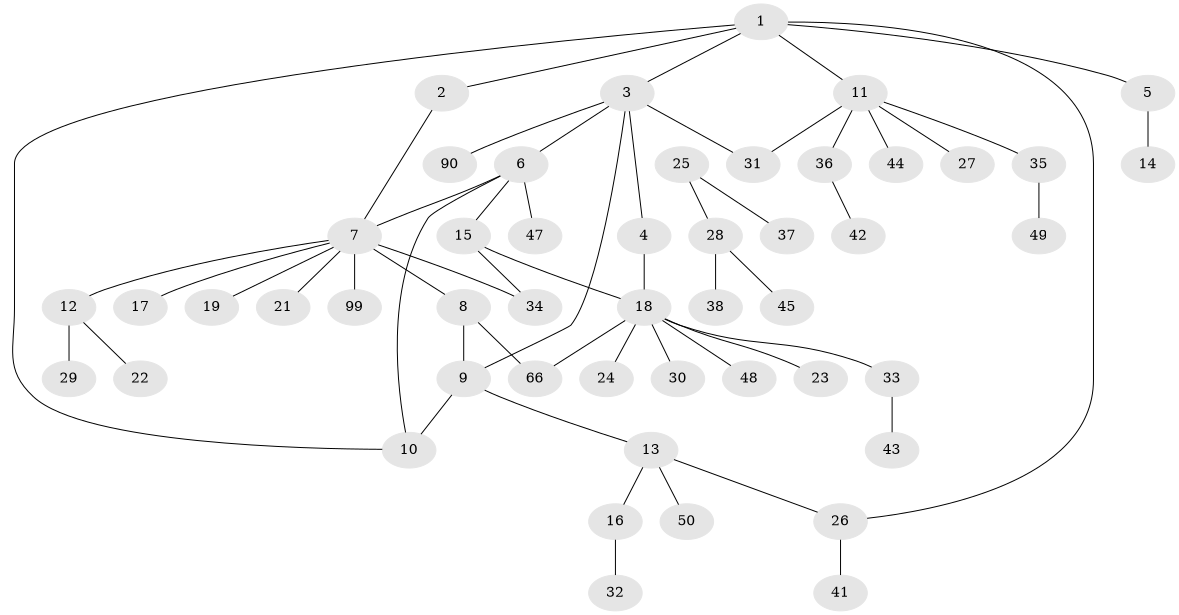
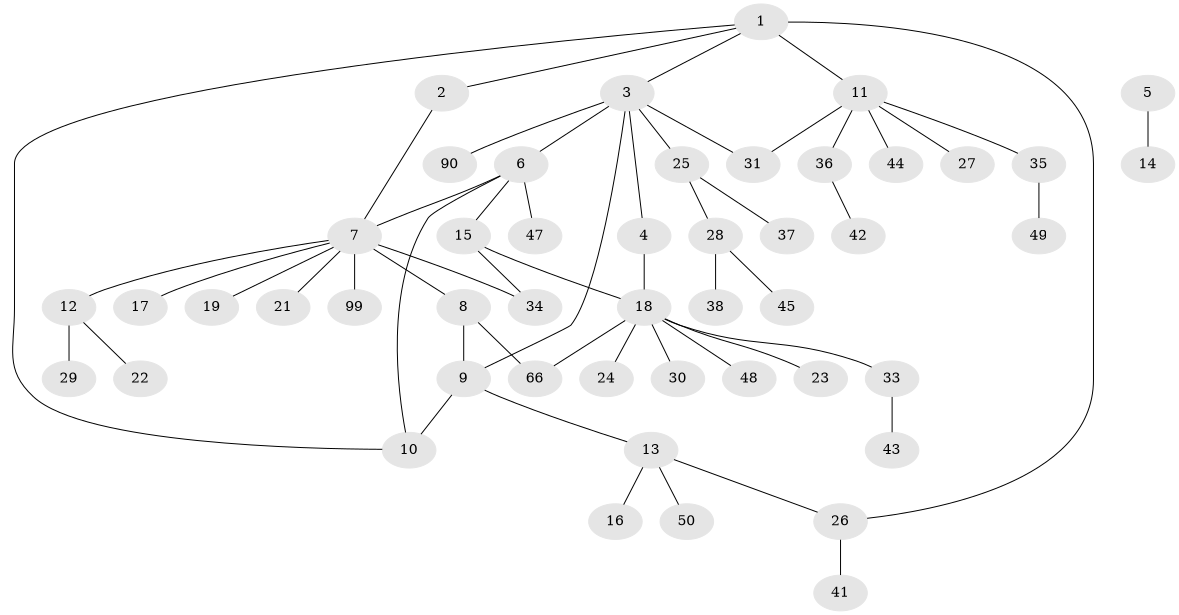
edge "1" -- "5": removed
edge "3" -- "25": added
node "32": removed
